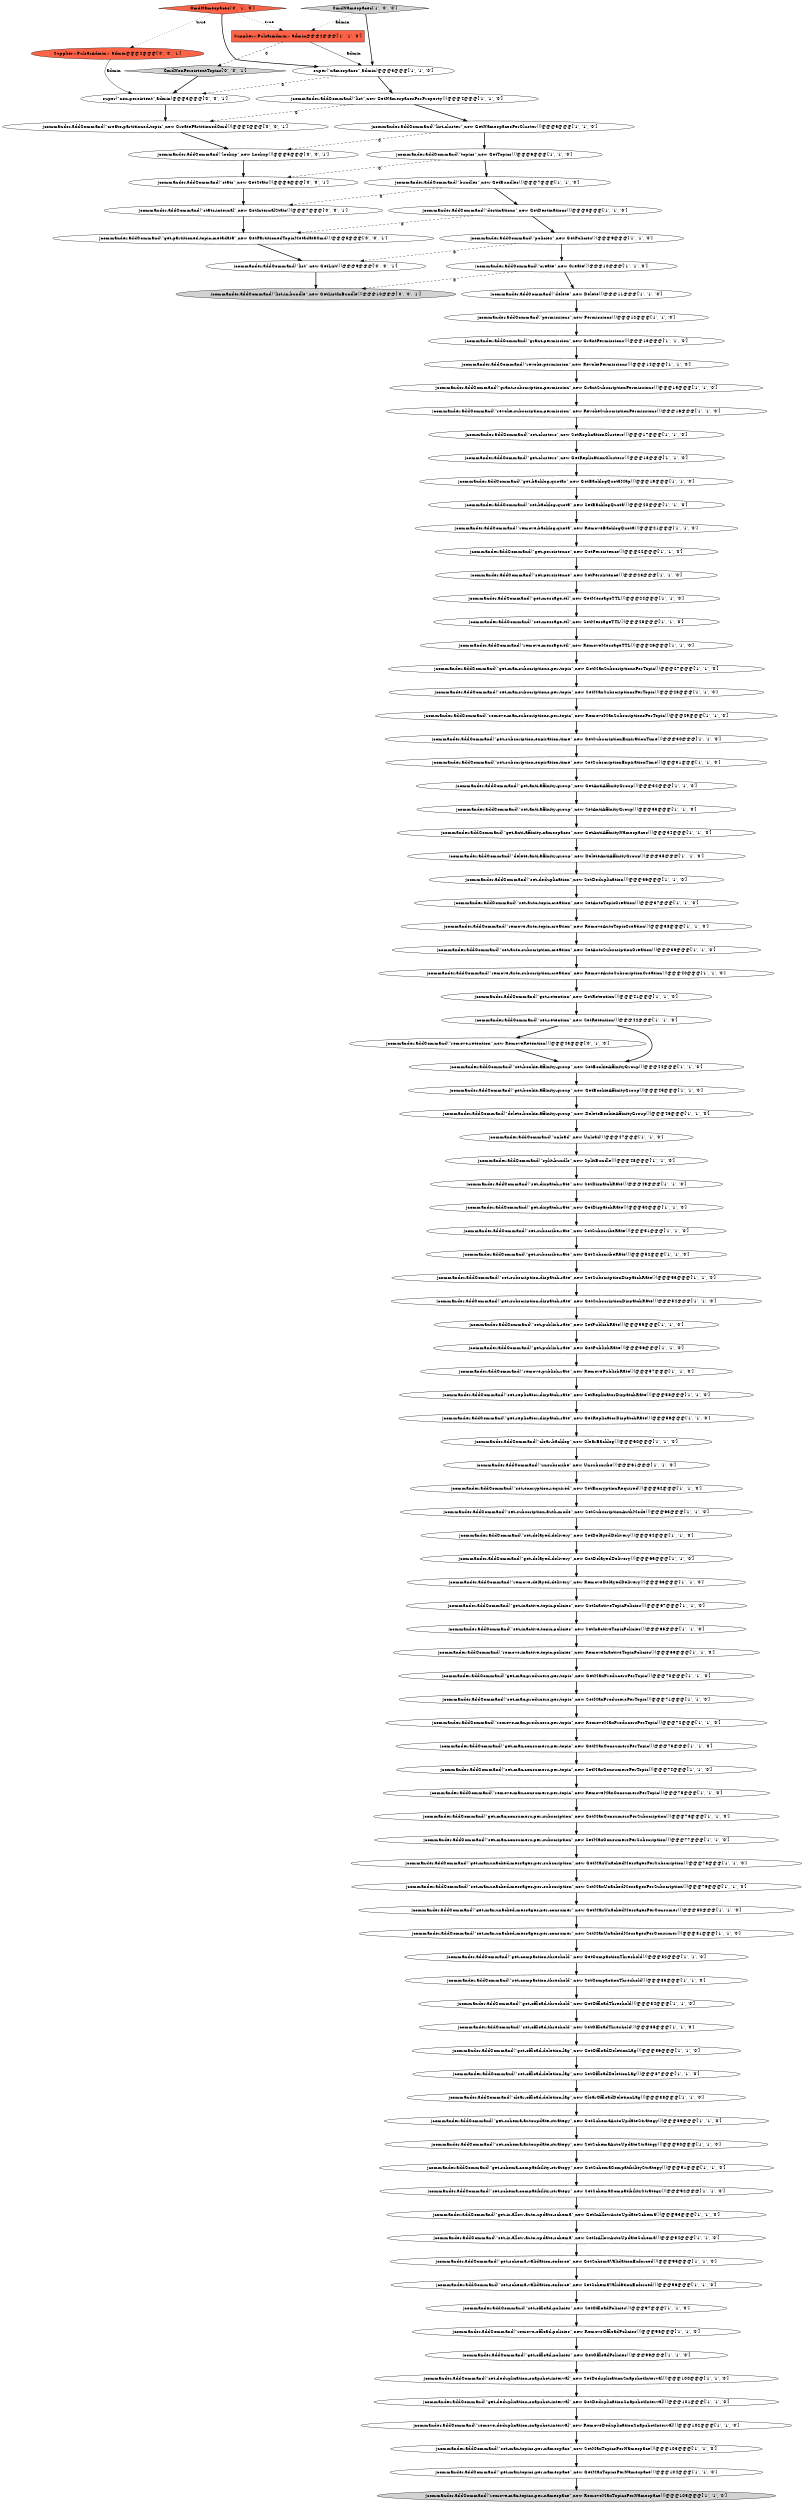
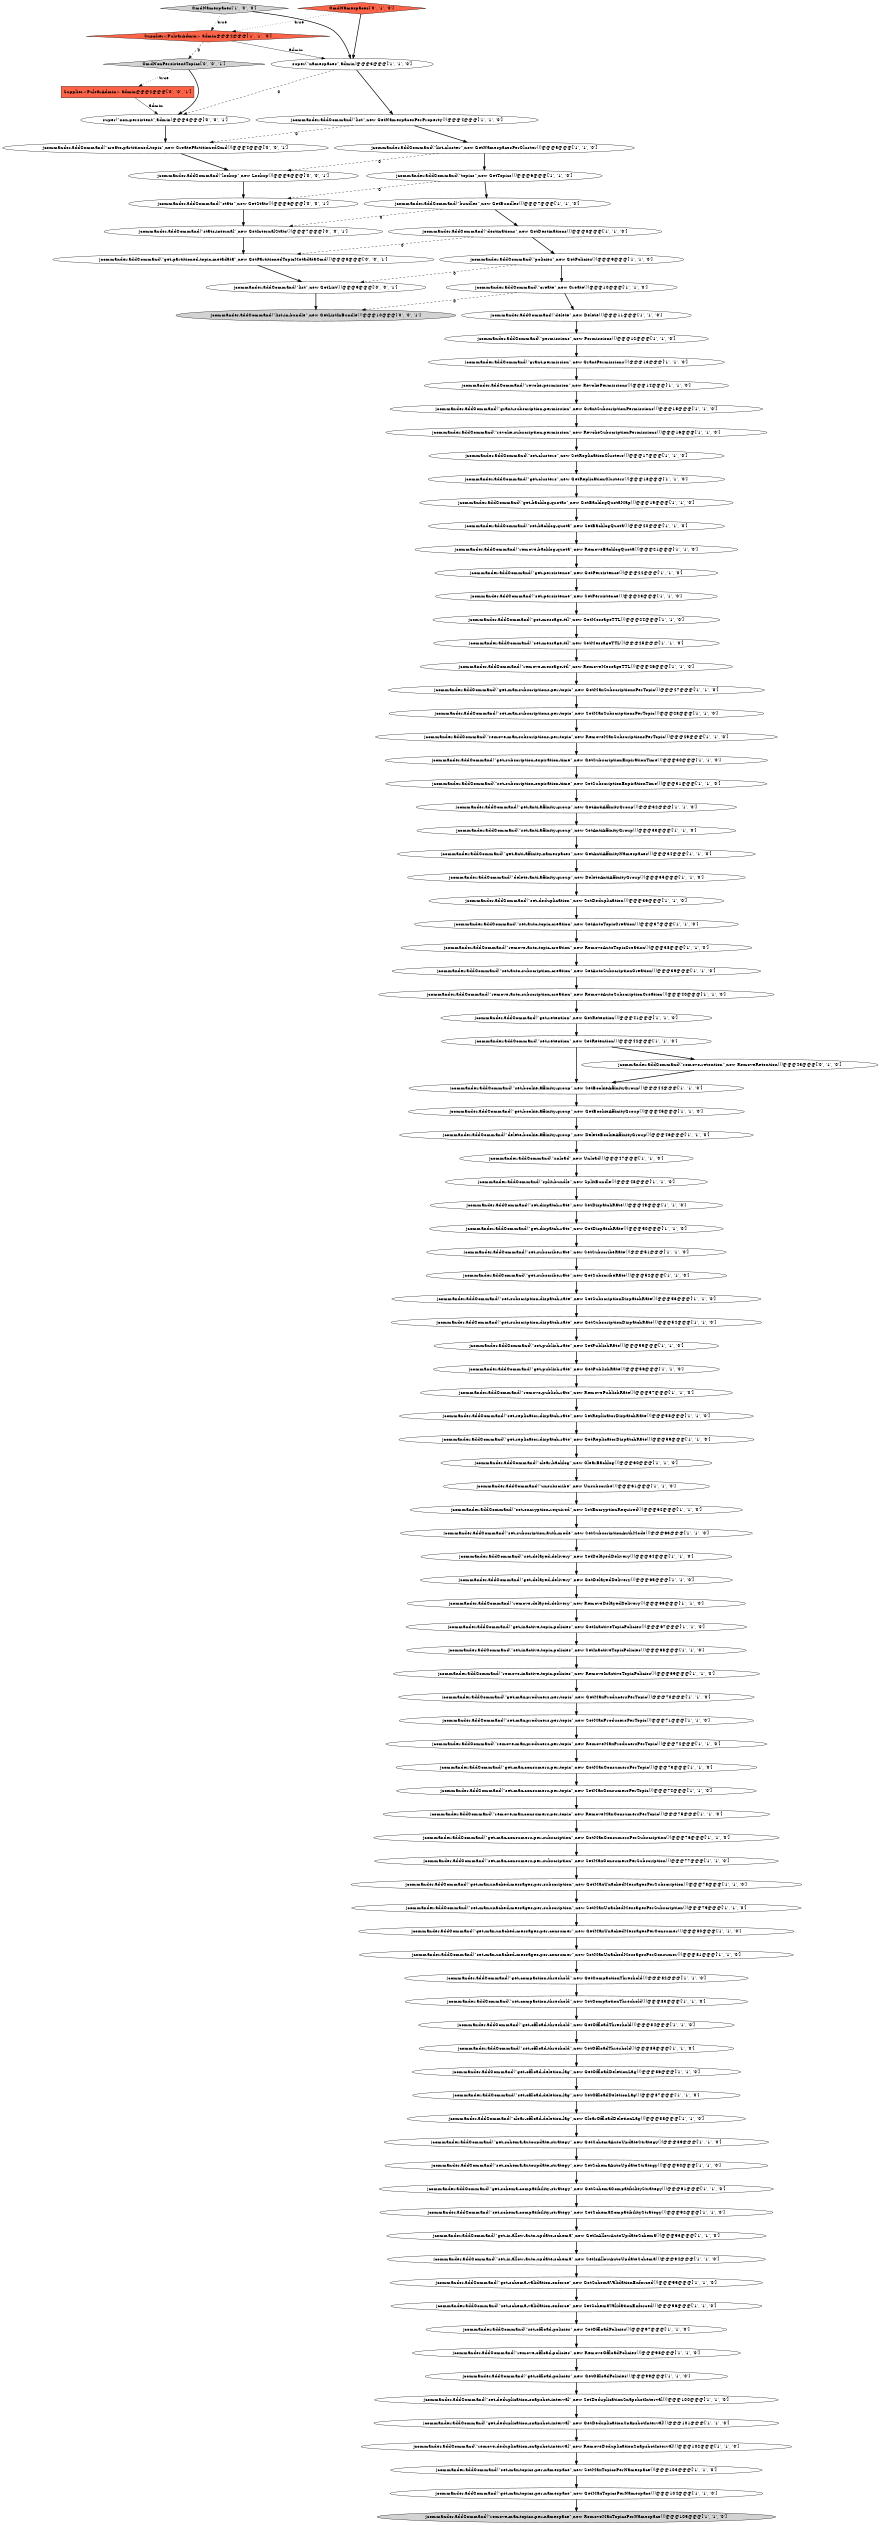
edge "CmdNamespaces['1', '0', '0']" -> "Supplier<PulsarAdmin> admin@@@2@@@['1', '1', '0']": label "admin" -> "true"
edge "CmdNamespaces['0', '1', '0']" -> "Supplier<PulsarAdmin> admin@@@2@@@['0', '0', '1']": now "CmdNonPersistentTopics['0', '0', '1']" -> "Supplier<PulsarAdmin> admin@@@2@@@['0', '0', '1']"
node "Supplier<PulsarAdmin> admin@@@2@@@['1', '1', '0']": shape box -> diamond
node "Supplier<PulsarAdmin> admin@@@2@@@['0', '0', '1']": shape ellipse -> box
